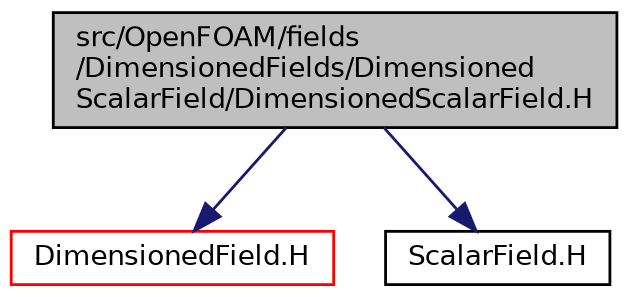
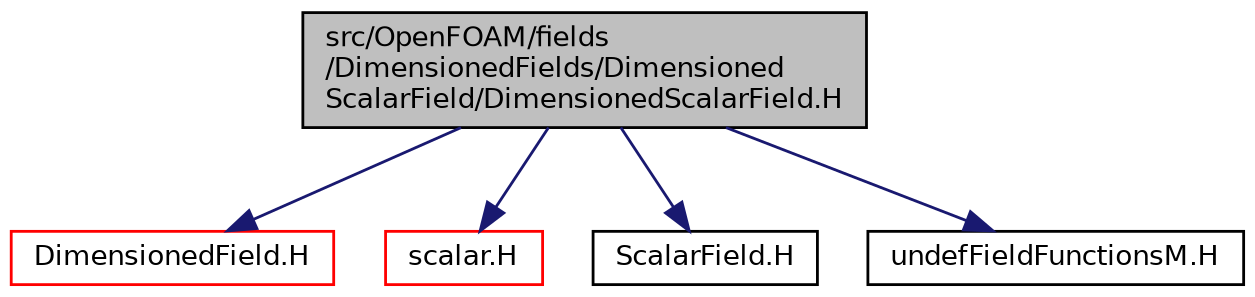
node "scalar.H": added
node "undefFieldFunctionsM.H": added
